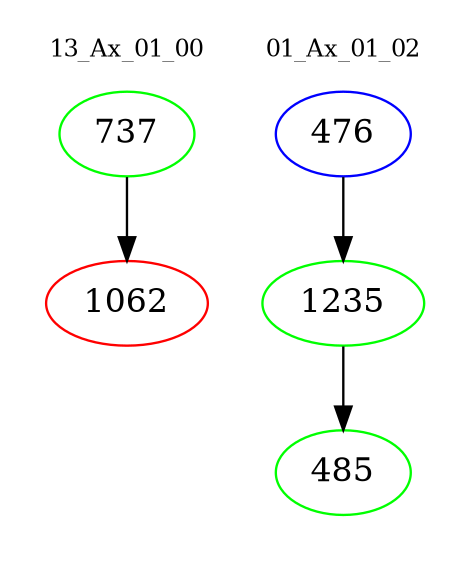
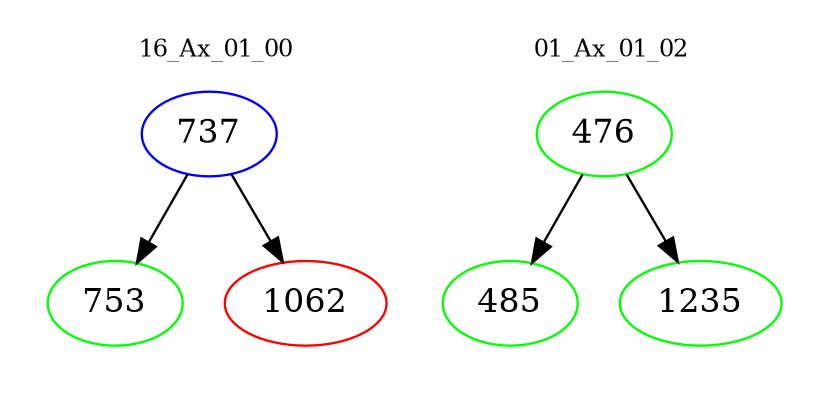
cluster "13_Ax_01_00": label "13_Ax_01_00" -> "16_Ax_01_00"
node "737": color green -> blue
node "476": color blue -> green
node "753": added
edge "1235" -> "485": now "476" -> "485"
